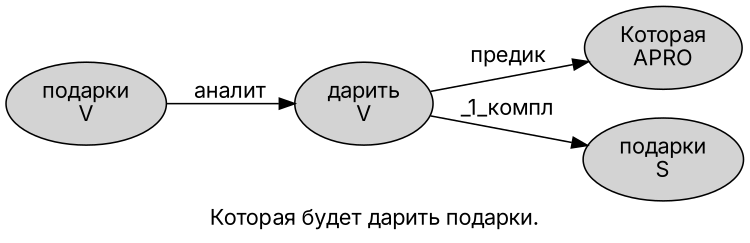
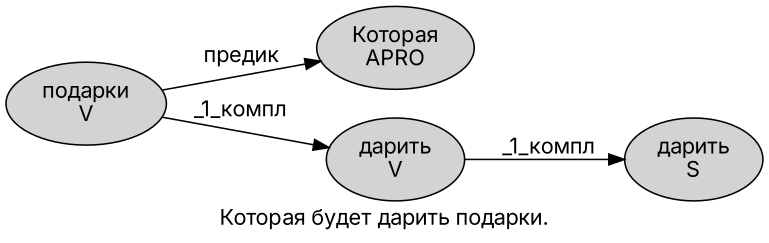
edge "дарить V" -> "Которая APRO": now "подарки V" -> "Которая APRO"
edge "подарки V" -> "дарить V": label "аналит" -> "_1_компл"
node "подарки S": label "подарки S" -> "дарить S"
